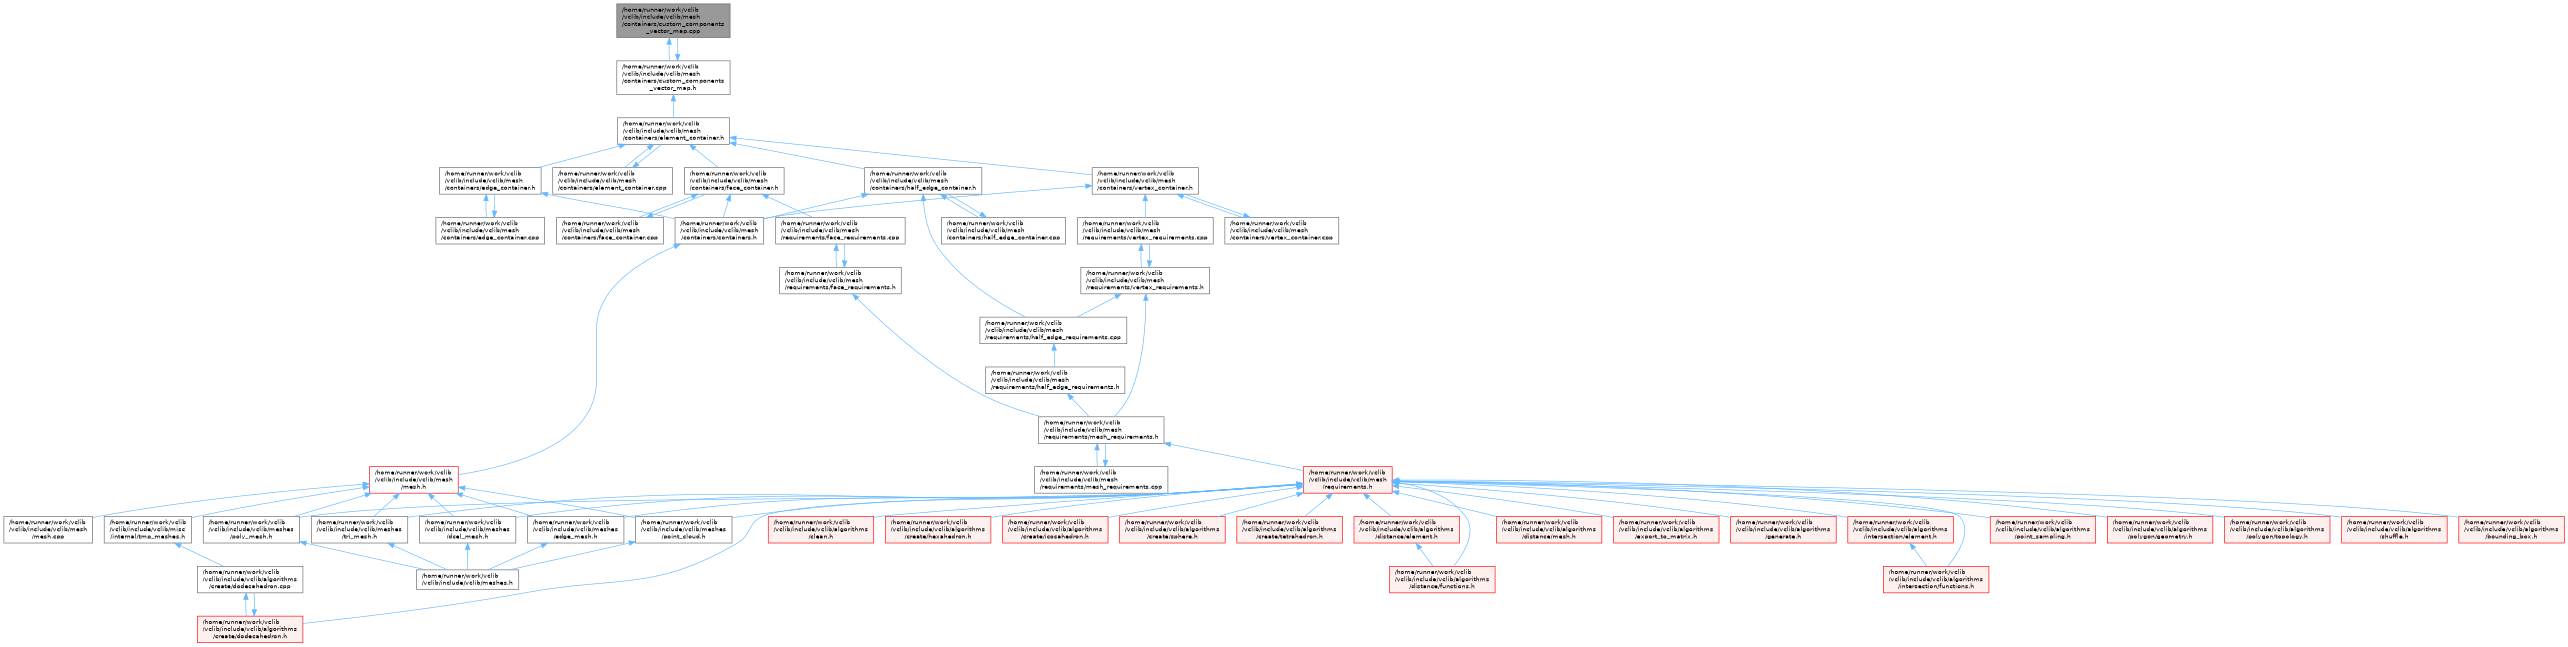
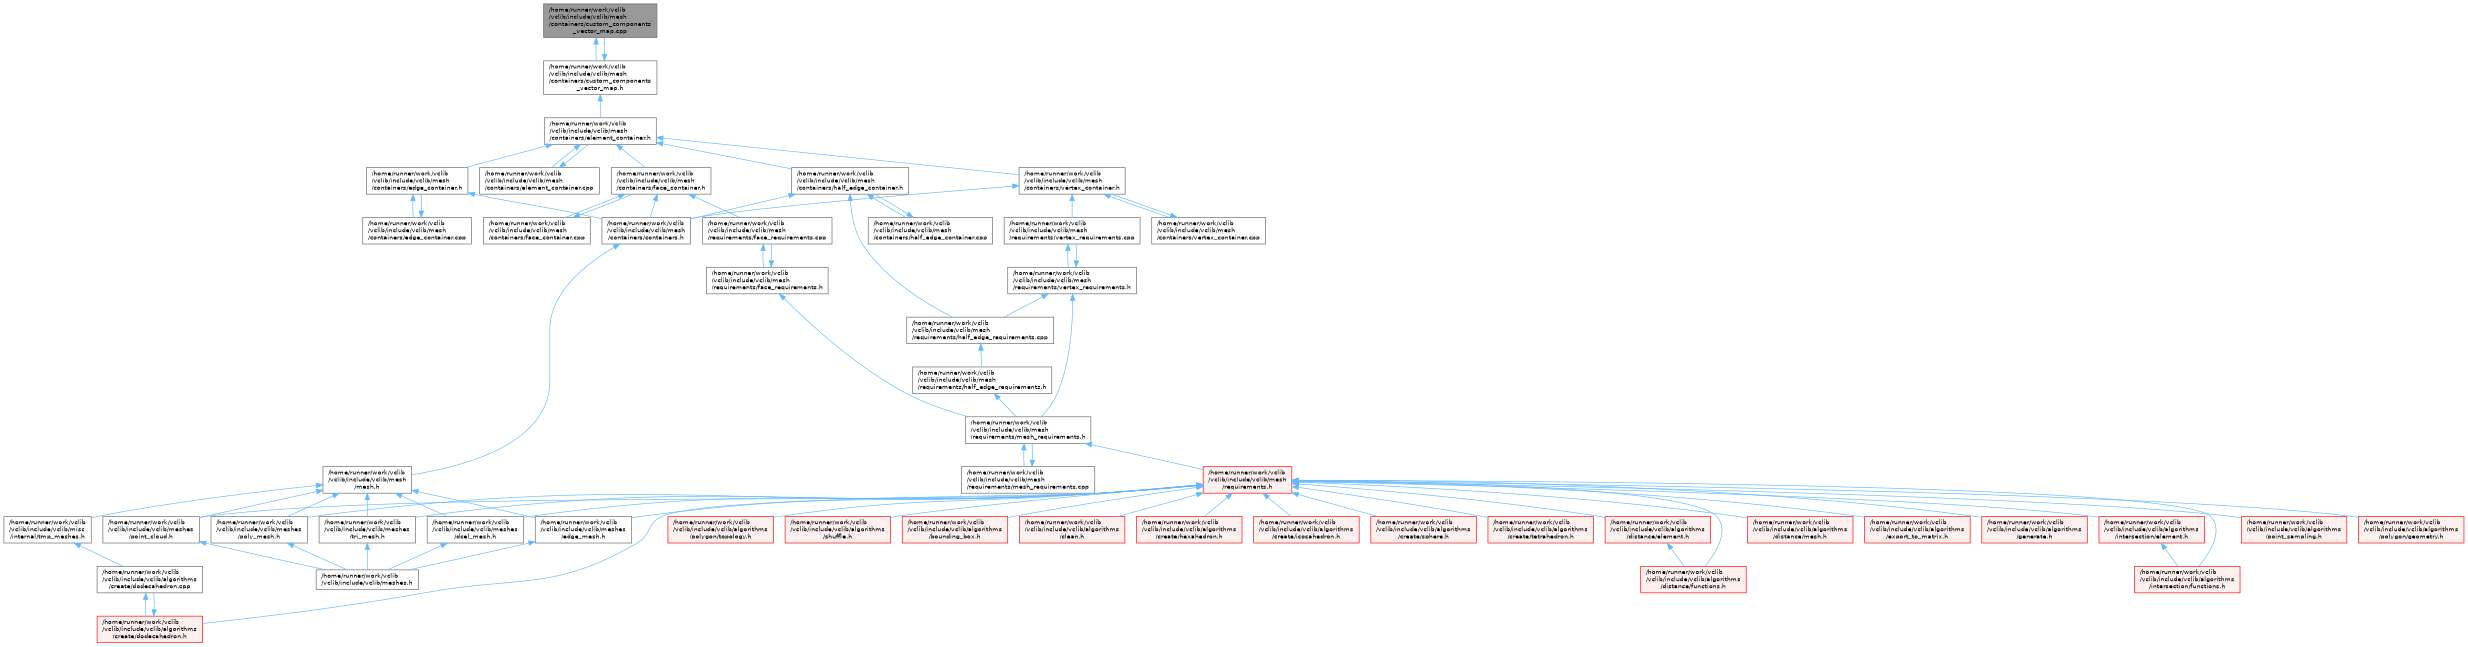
node "/home/runner/work/vclib /vclib/include/vclib/mesh /mesh.h": color red -> grey40
node "/home/runner/work/vclib /vclib/include/vclib/mesh /mesh.cpp": removed
